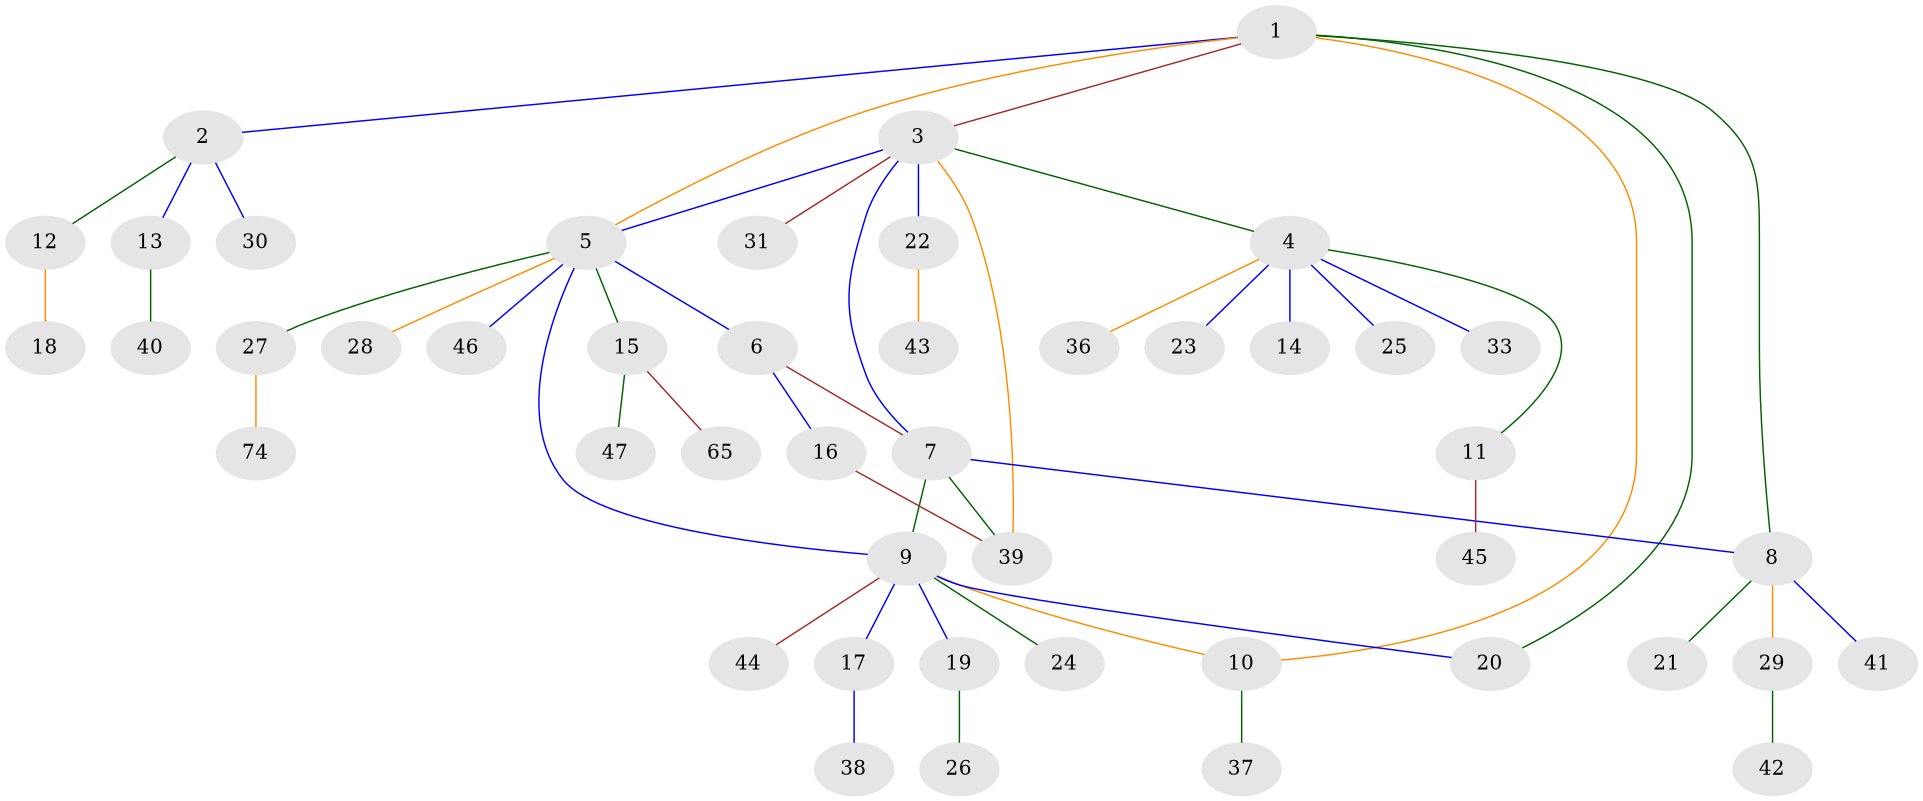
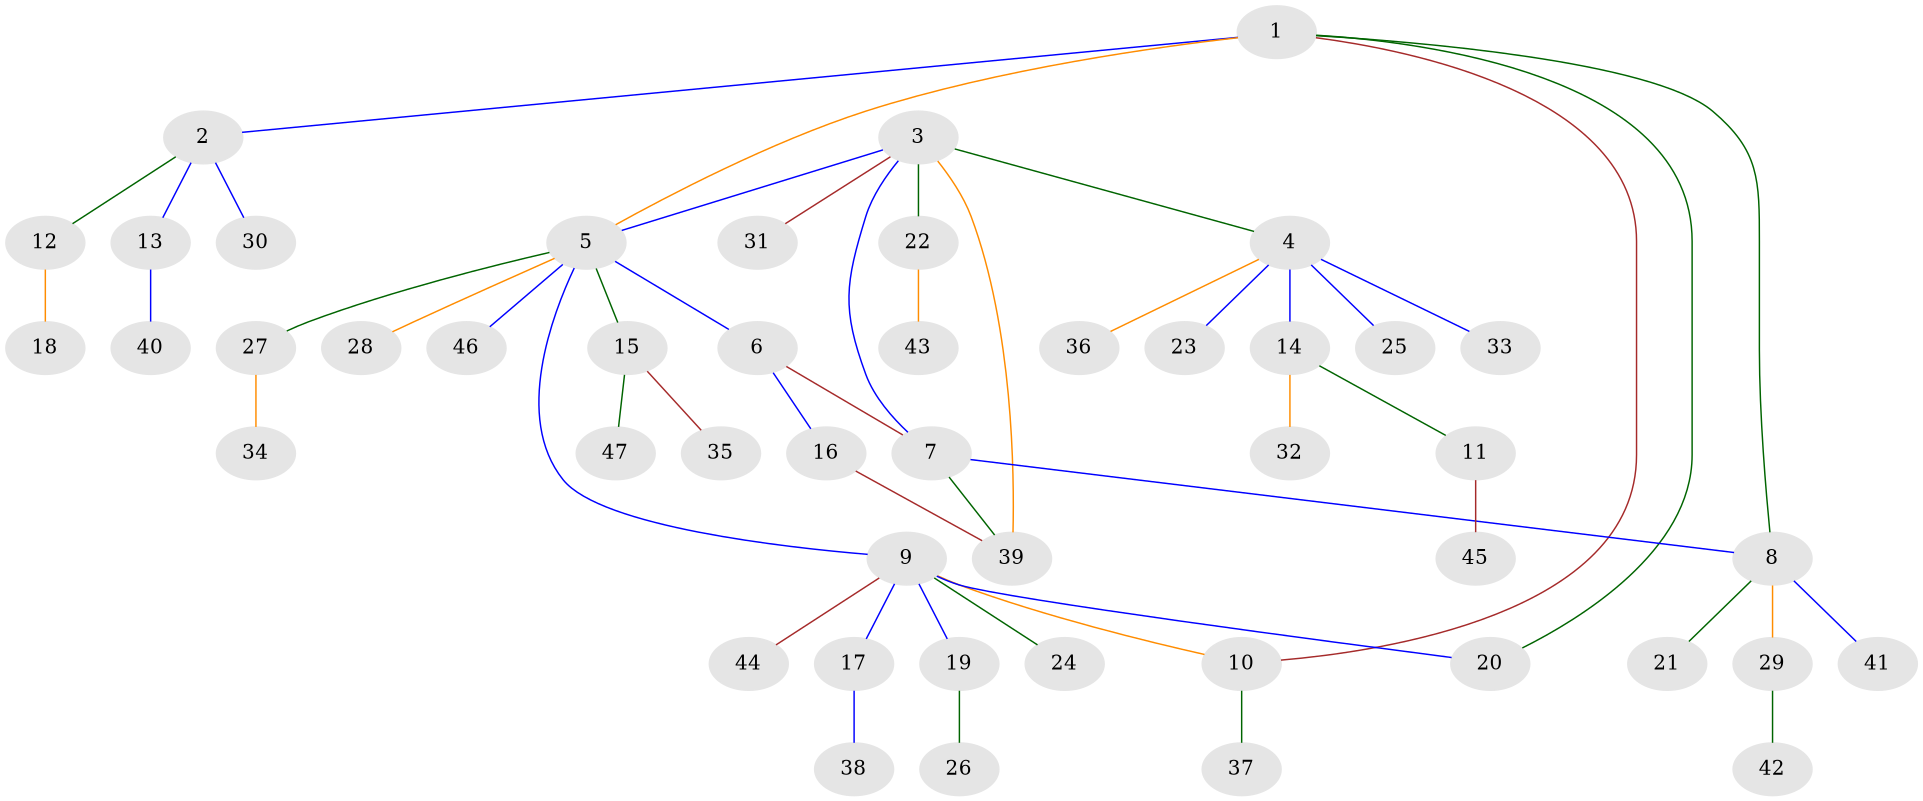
edge "1" -- "3": removed
edge "3" -- "22": color blue -> darkgreen
edge "4" -- "11": now "14" -- "11"
edge "13" -- "40": color darkgreen -> blue
edge "1" -- "10": color darkorange -> brown
node "74": label "74" -> "34"
node "65": label "65" -> "35"
node "32": added
edge "7" -- "9": removed
